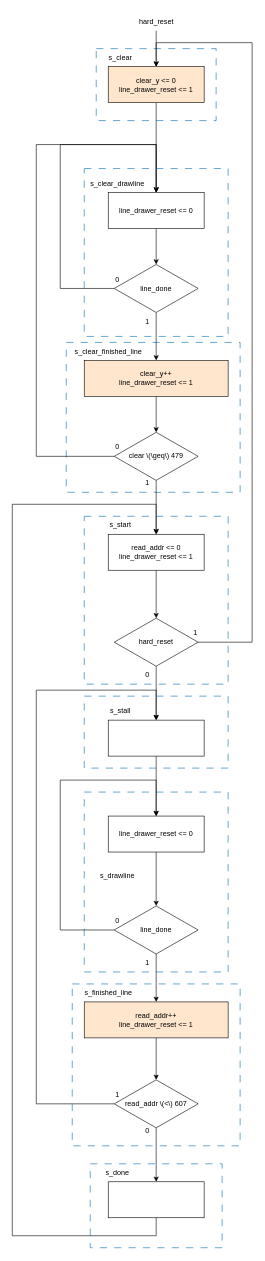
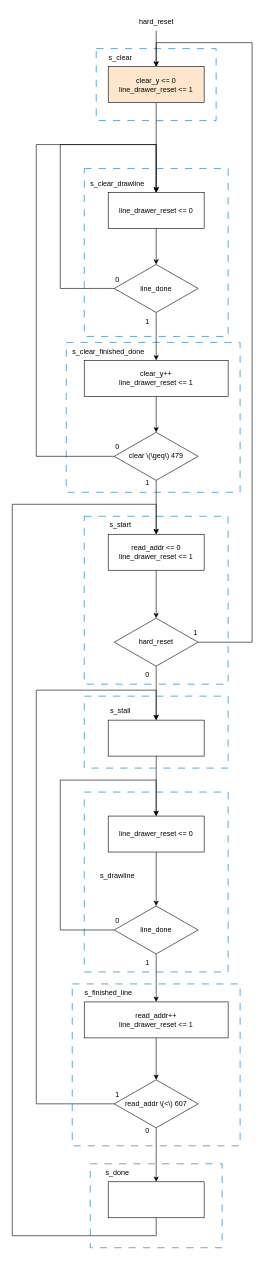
node "s_clear_finished_line": label "s_clear_finished_line" -> "s_clear_finished_done"
node "clear_y++ line_drawer_reset <= 1": fillcolor #ffe6cc -> #ffffff
node "read_addr++ line_drawer_reset <= 1": fillcolor #ffe6cc -> #ffffff
